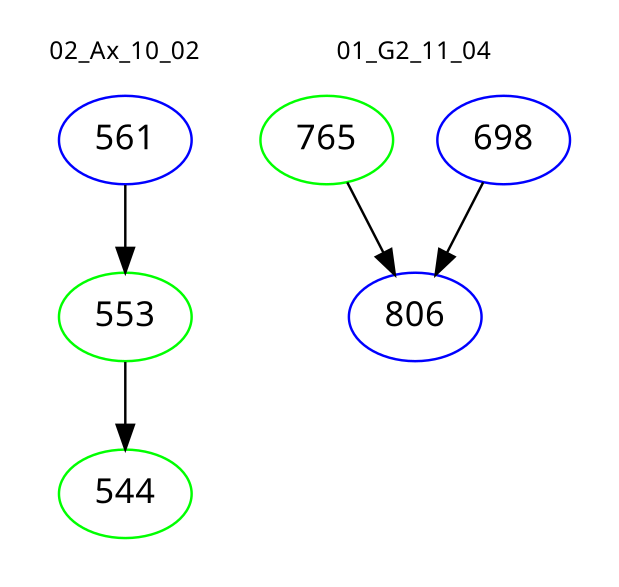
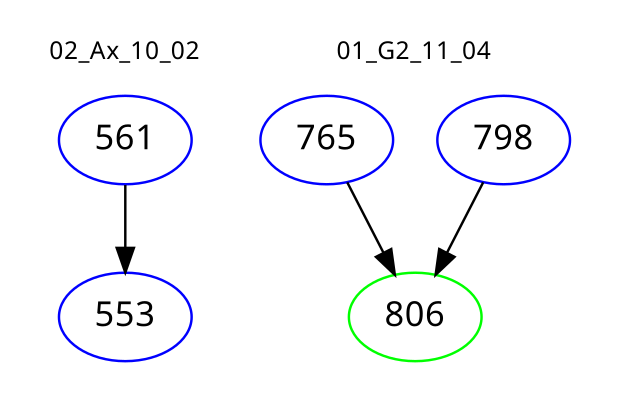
node "765": color green -> blue
node "698": label "698" -> "798"
node "553": color green -> blue
node "806": color blue -> green
node "544": removed
